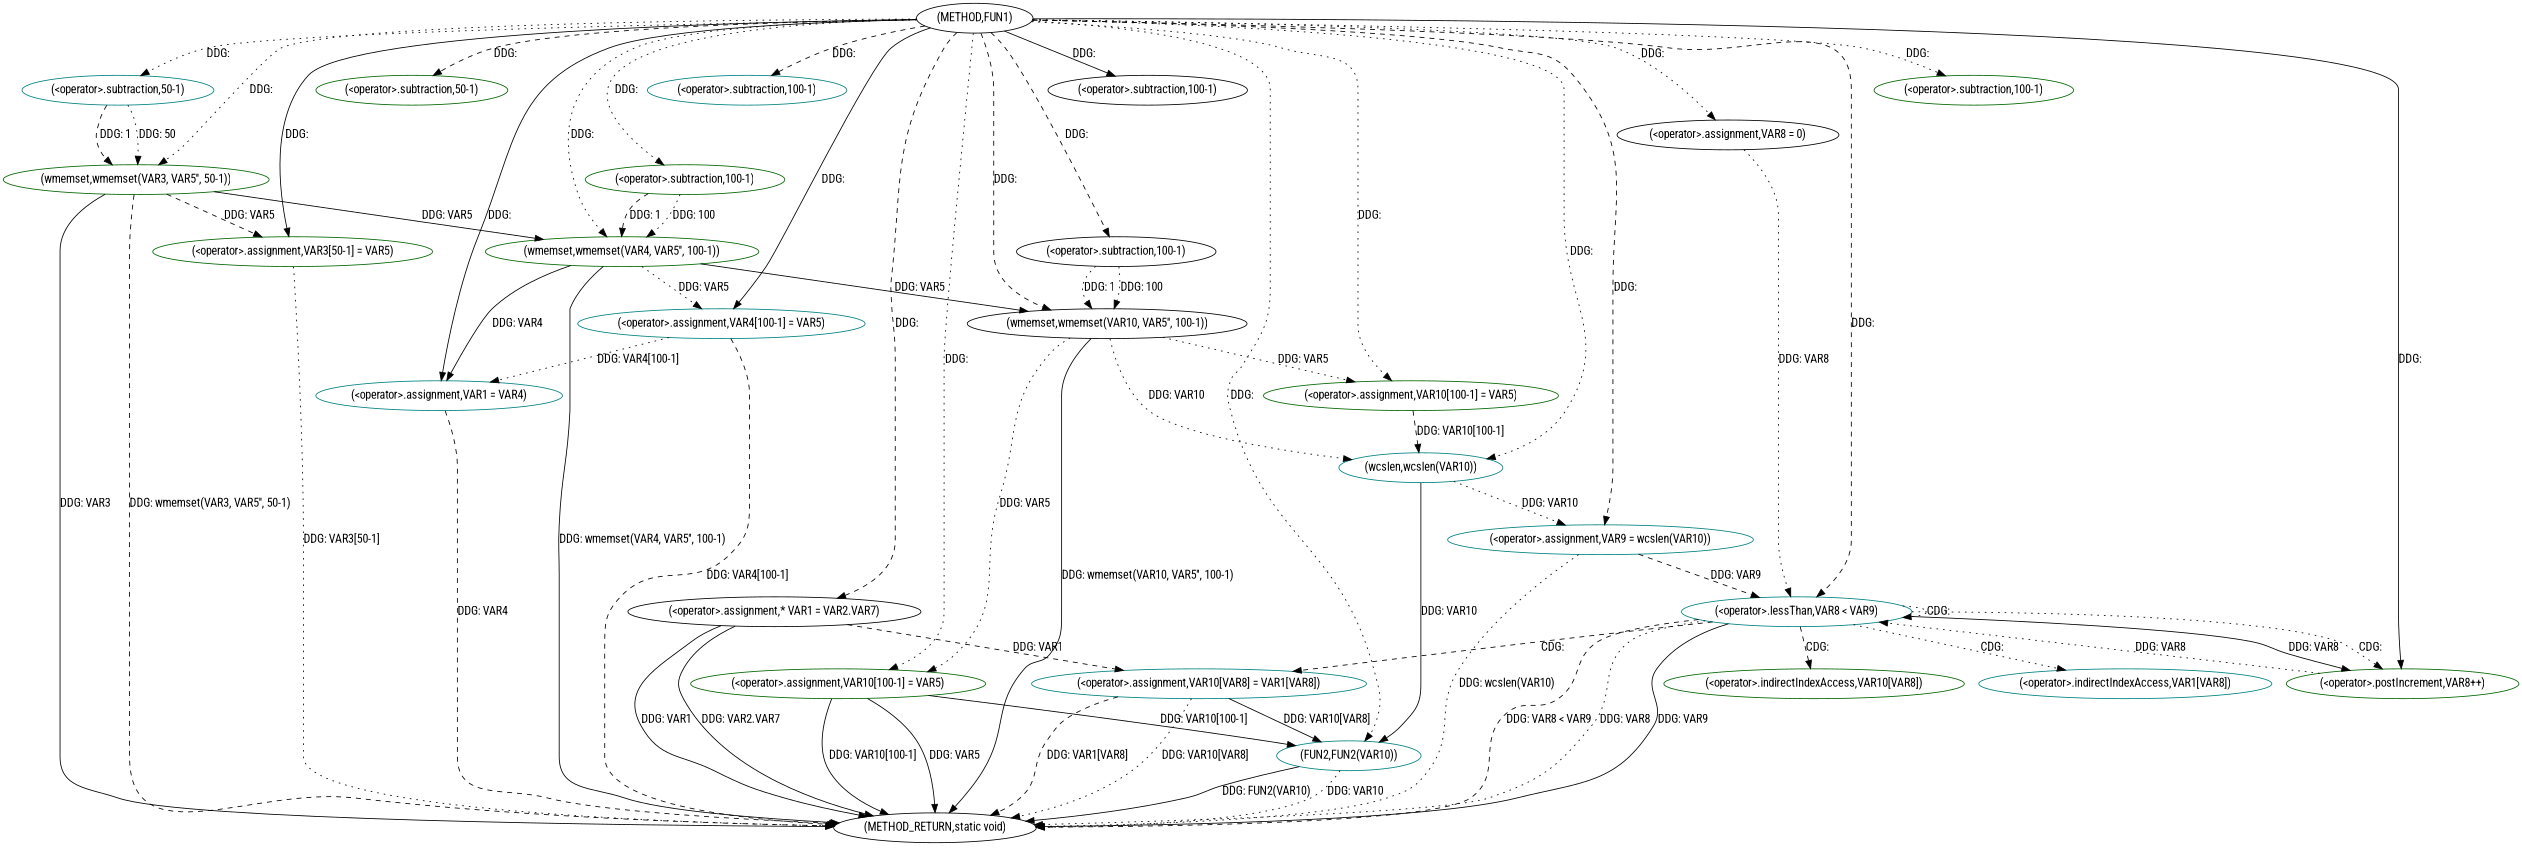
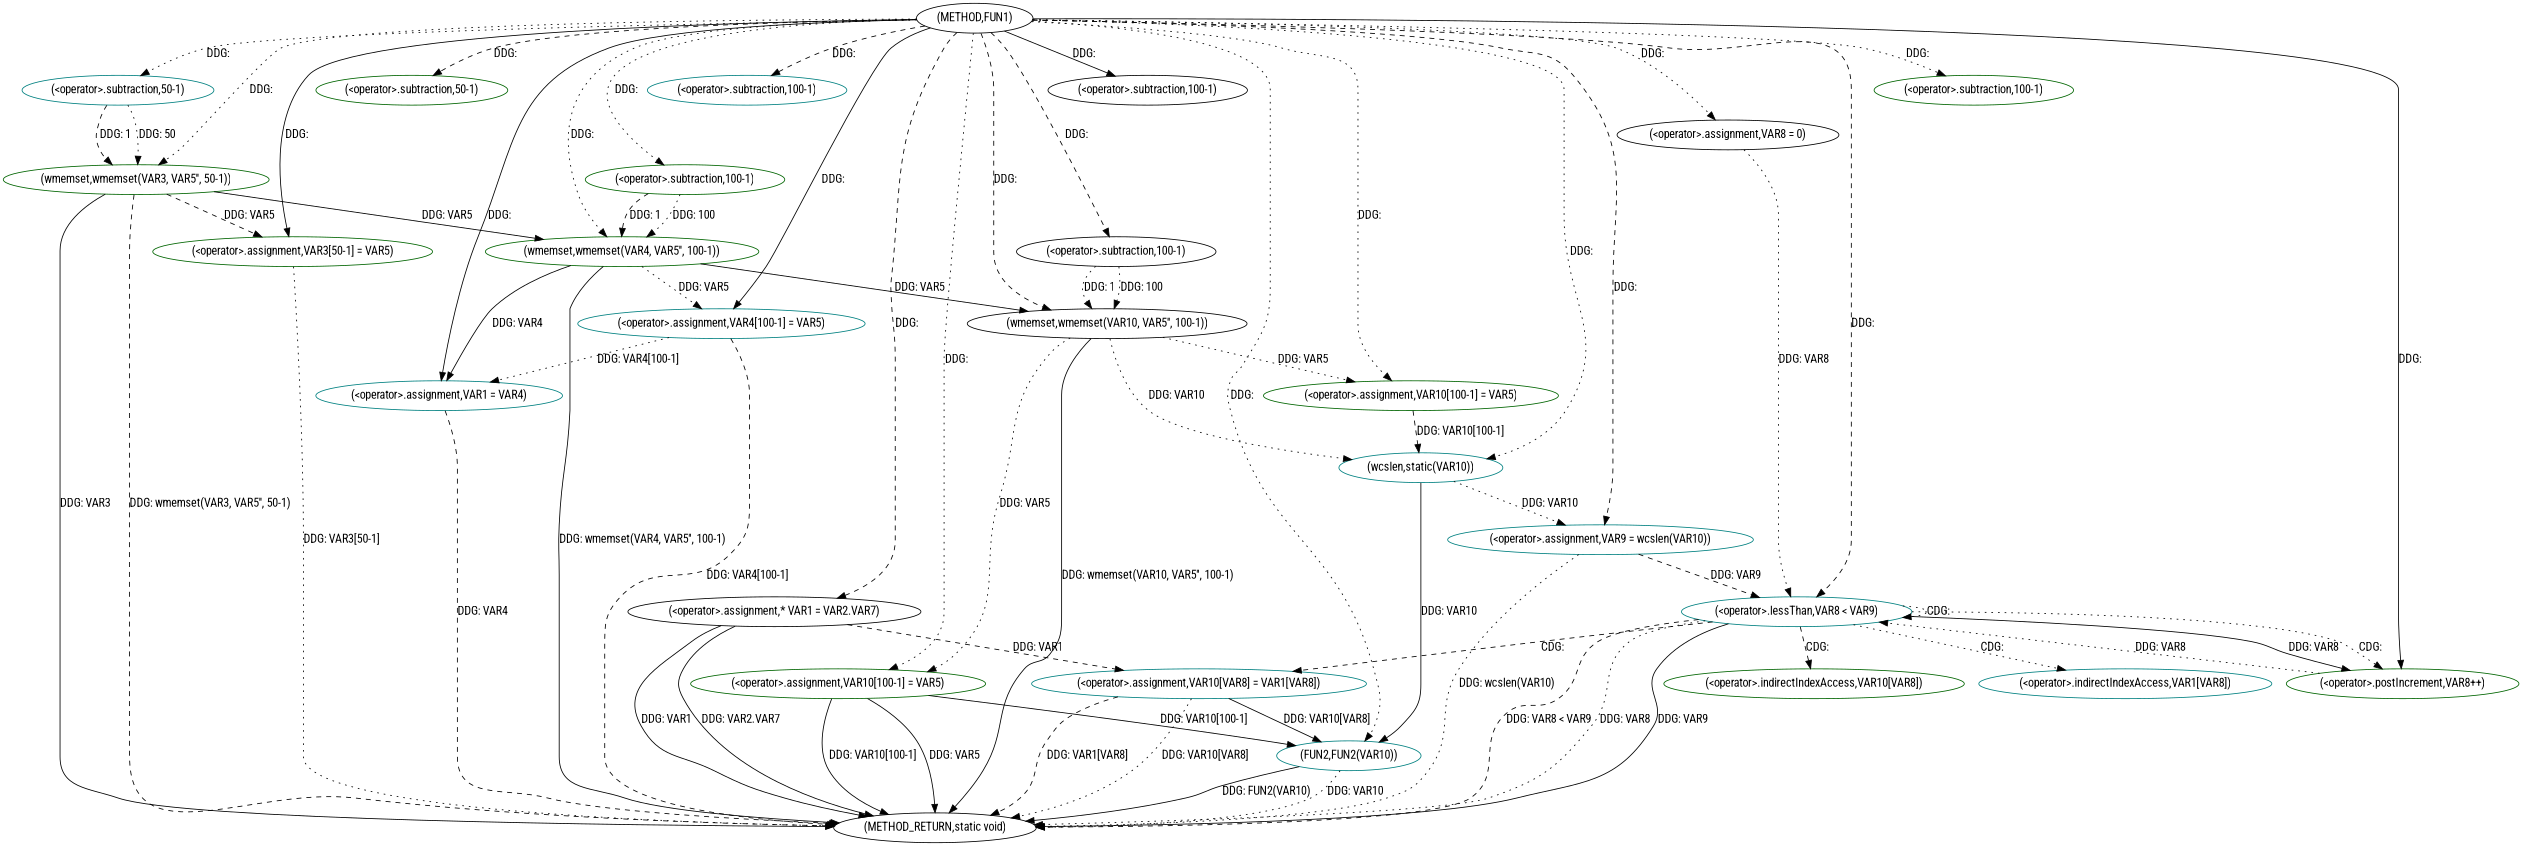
node "(wcslen,wcslen(VAR10))": label "(wcslen,wcslen(VAR10))" -> "(wcslen,static(VAR10))"
